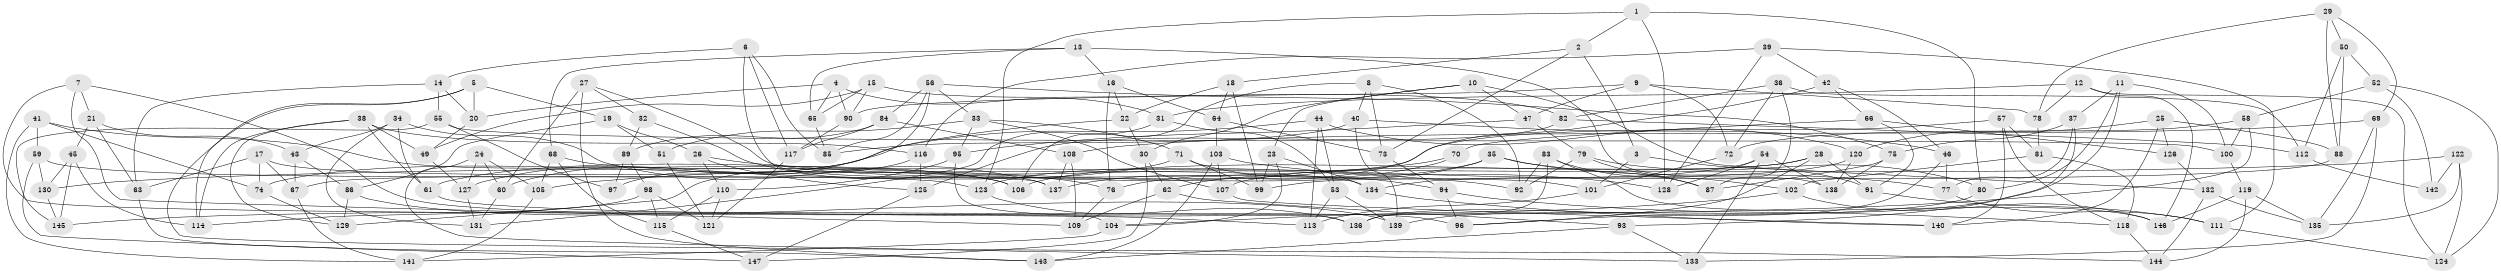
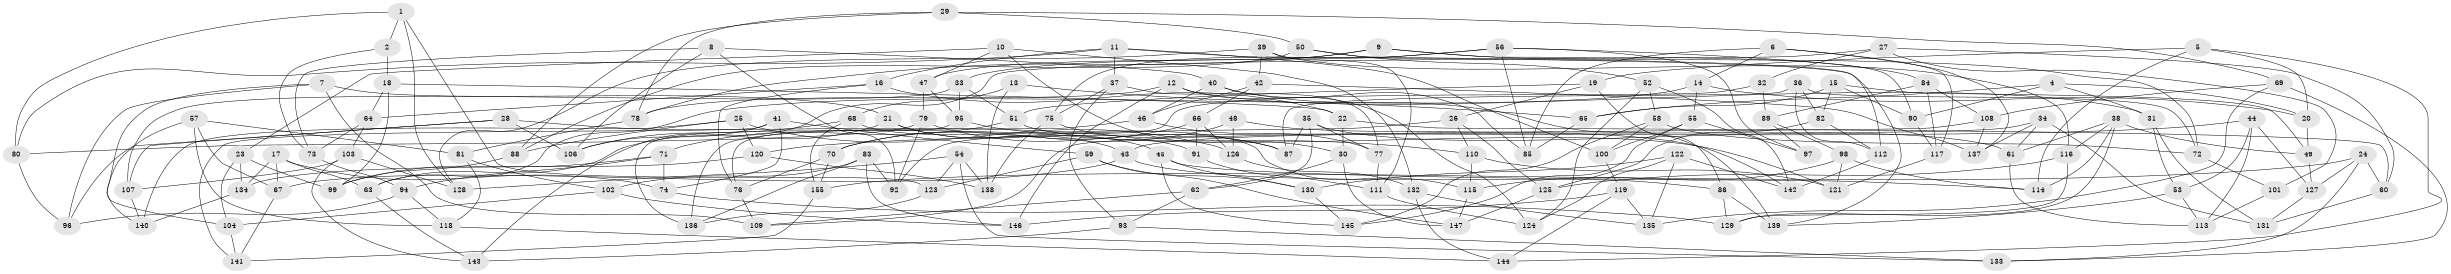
edge "13" -- "16": now "11" -- "16"
node "48": added
edge "33" -- "71": now "51" -- "71"
node "3": removed
node "105": label "105" -> "155"
